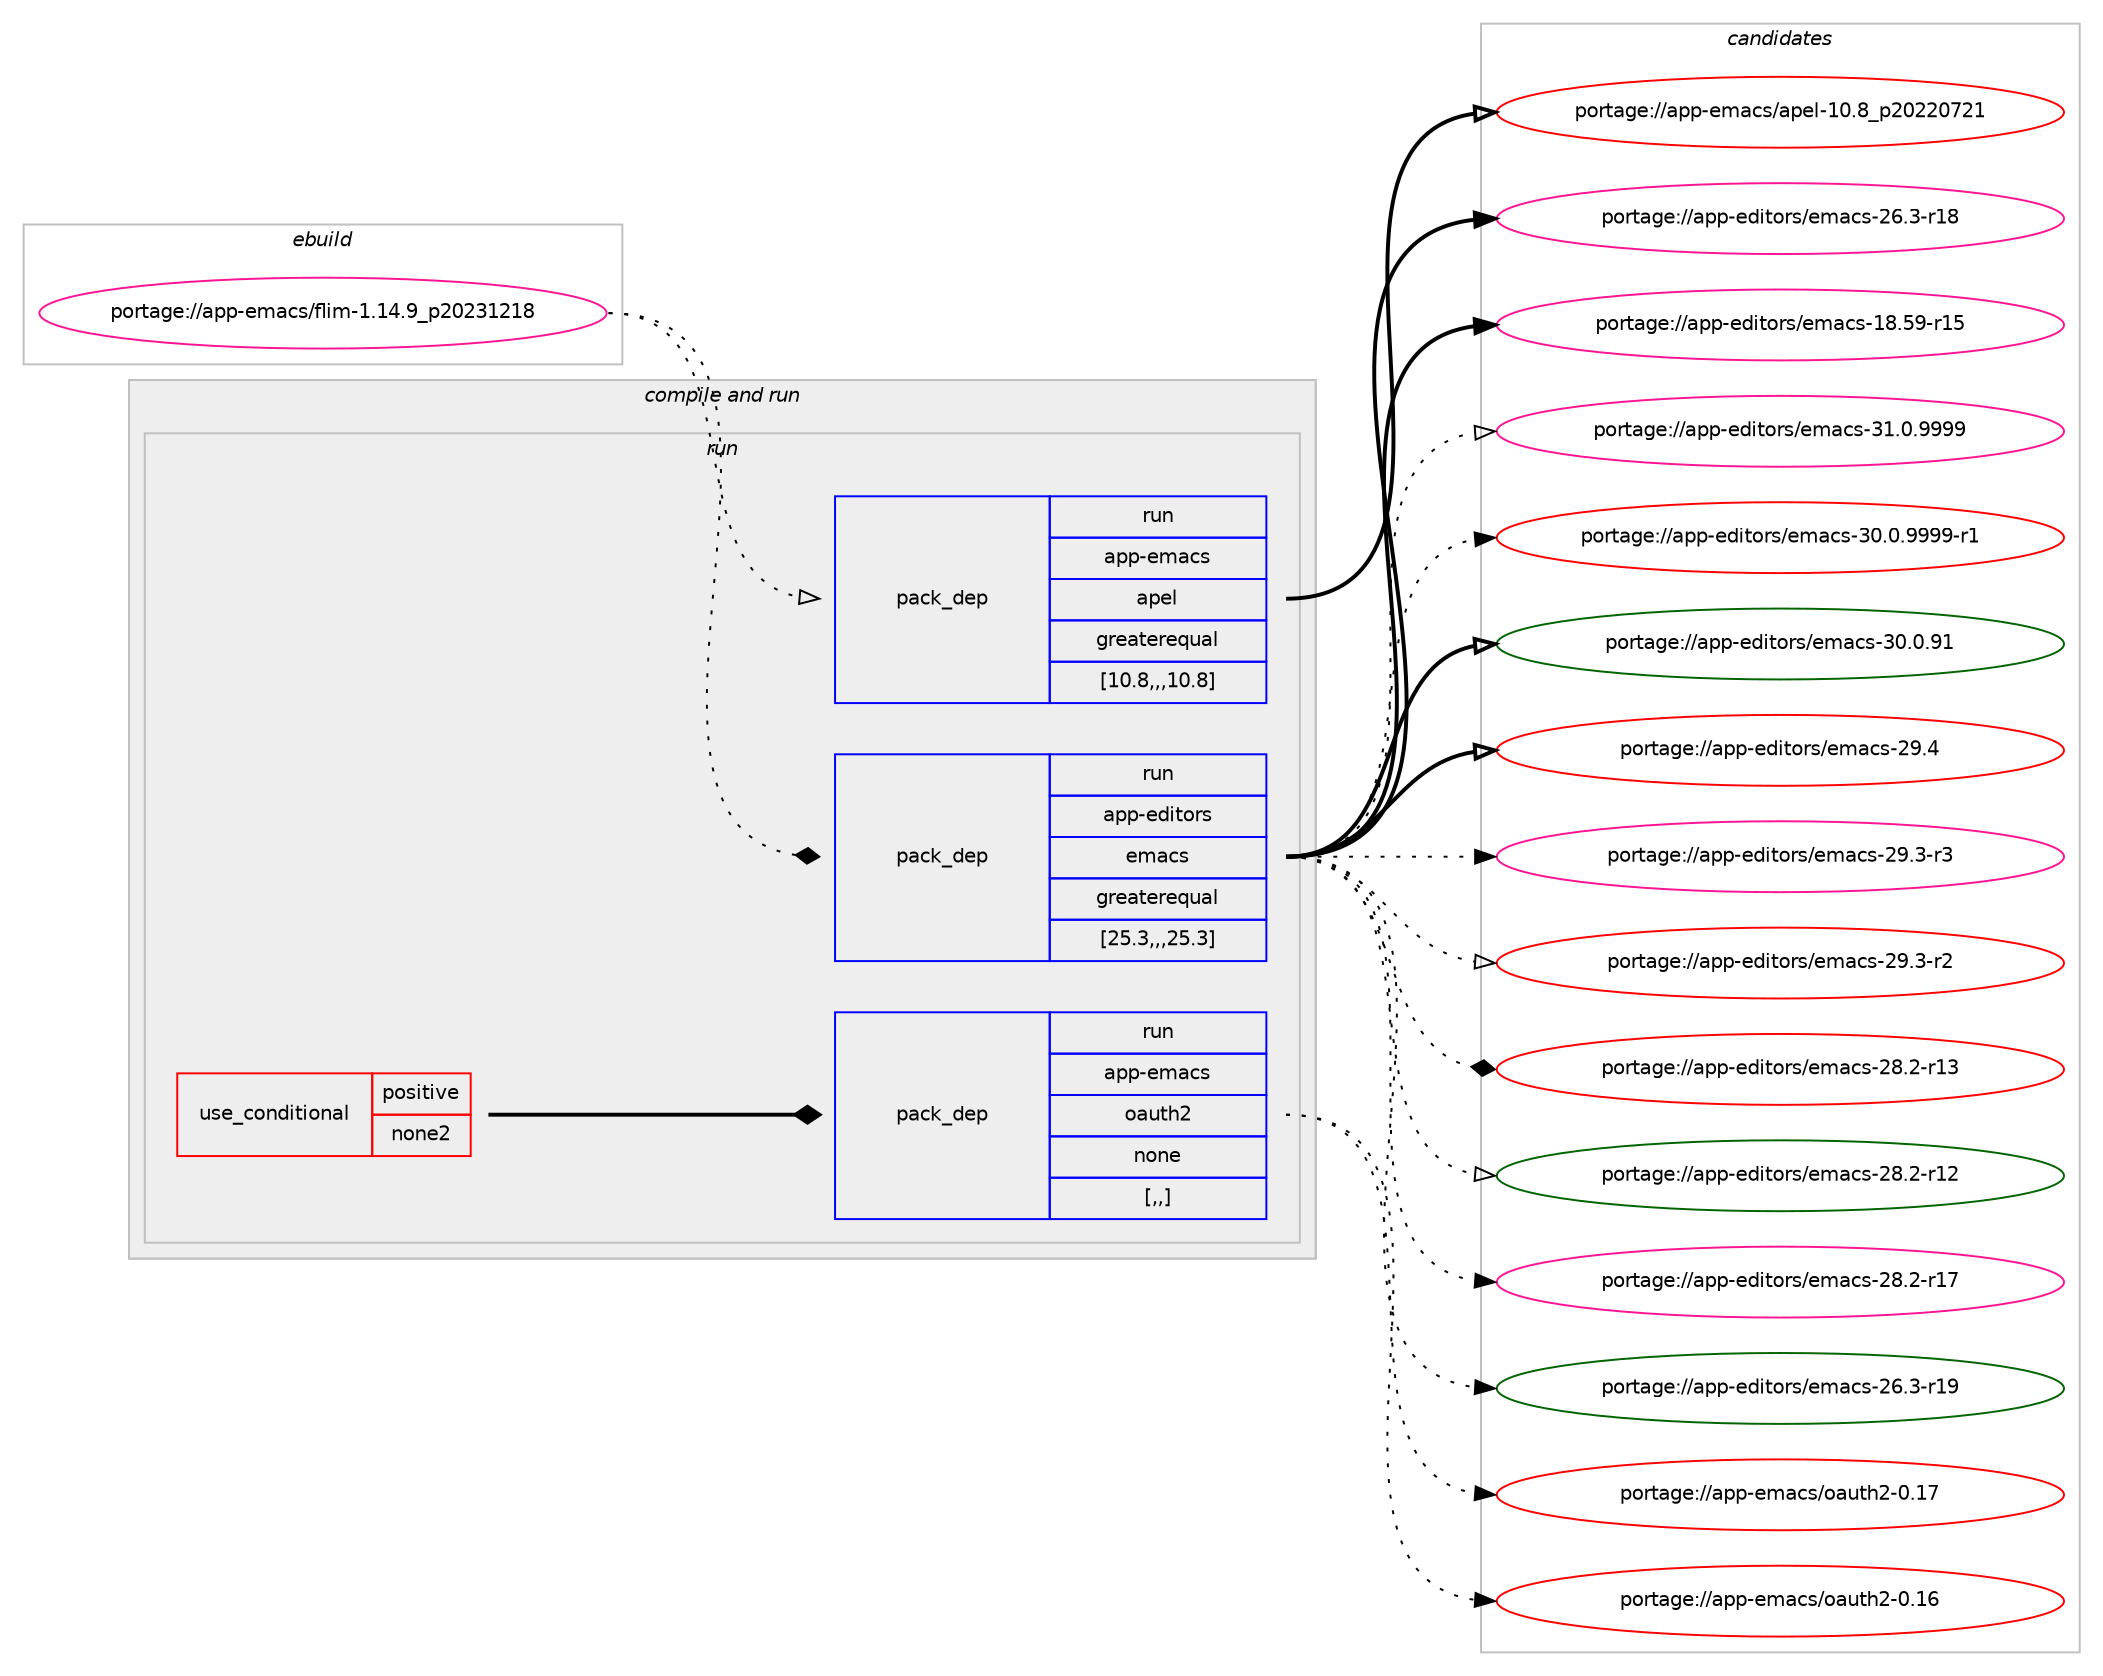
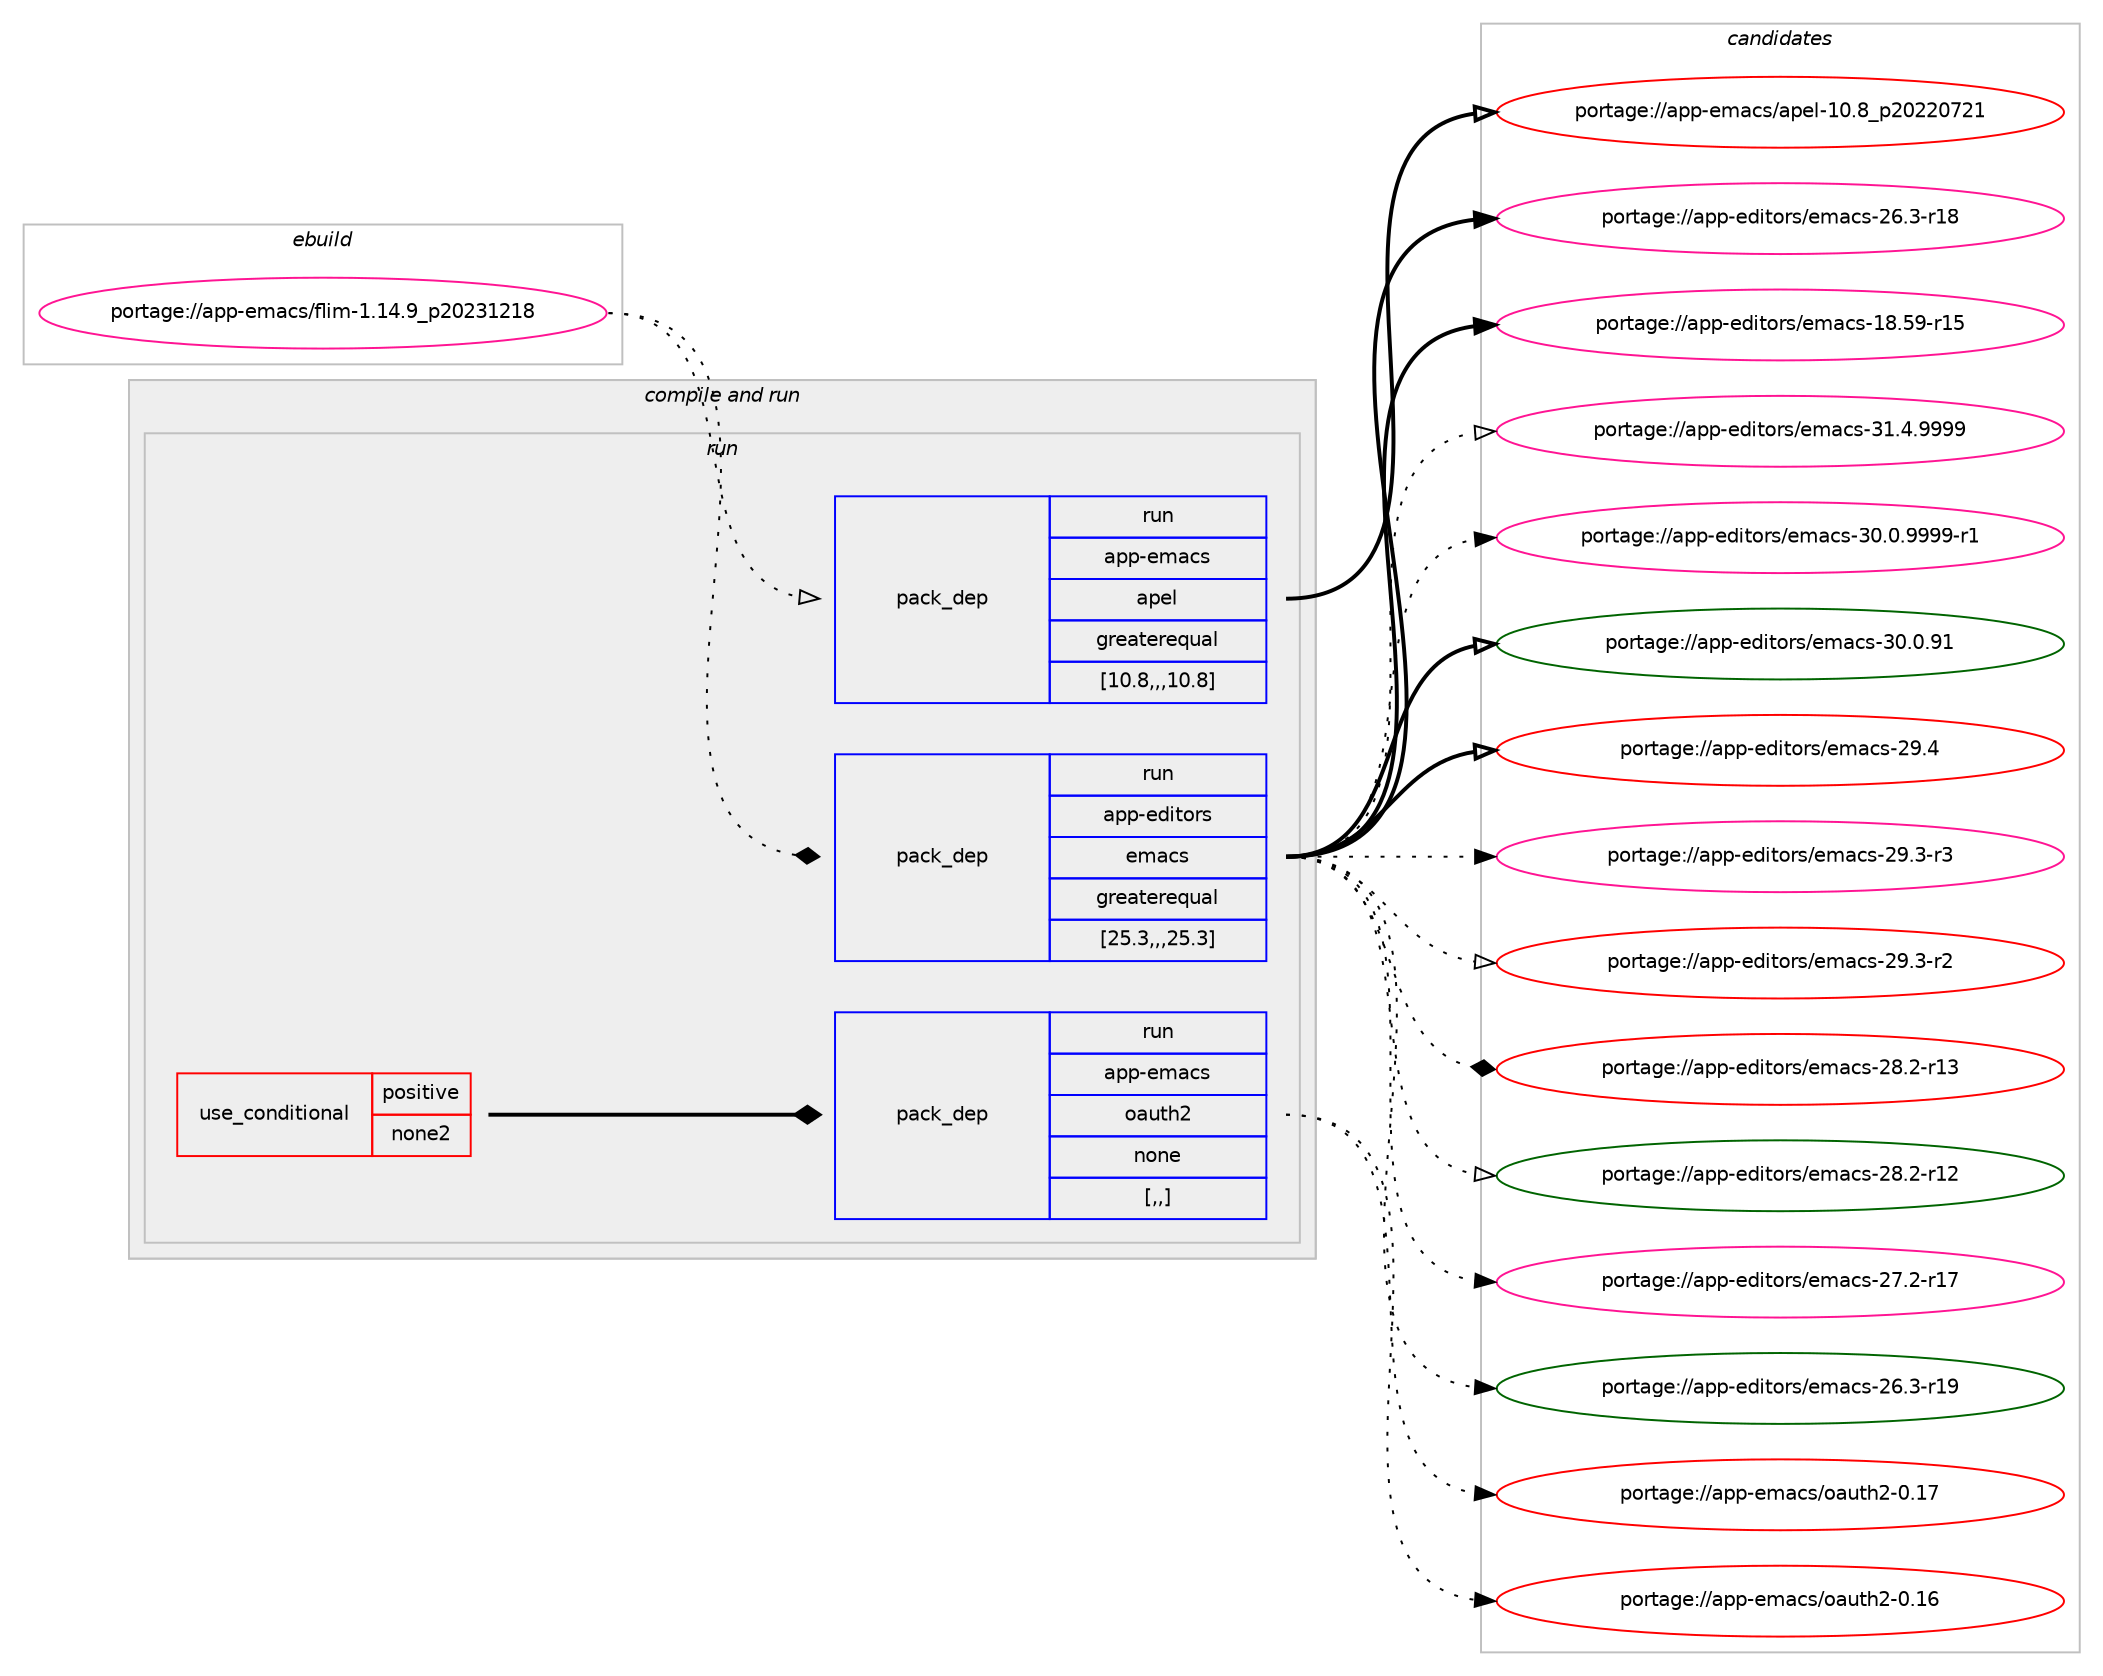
node "portage://app-editors/emacs-31.0.9999": label "portage://app-editors/emacs-31.0.9999" -> "portage://app-editors/emacs-31.4.9999"
node "portage://app-editors/emacs-30.0.9999-r1": color red -> deeppink
node "portage://app-editors/emacs-28.2-r17": label "portage://app-editors/emacs-28.2-r17" -> "portage://app-editors/emacs-27.2-r17"
